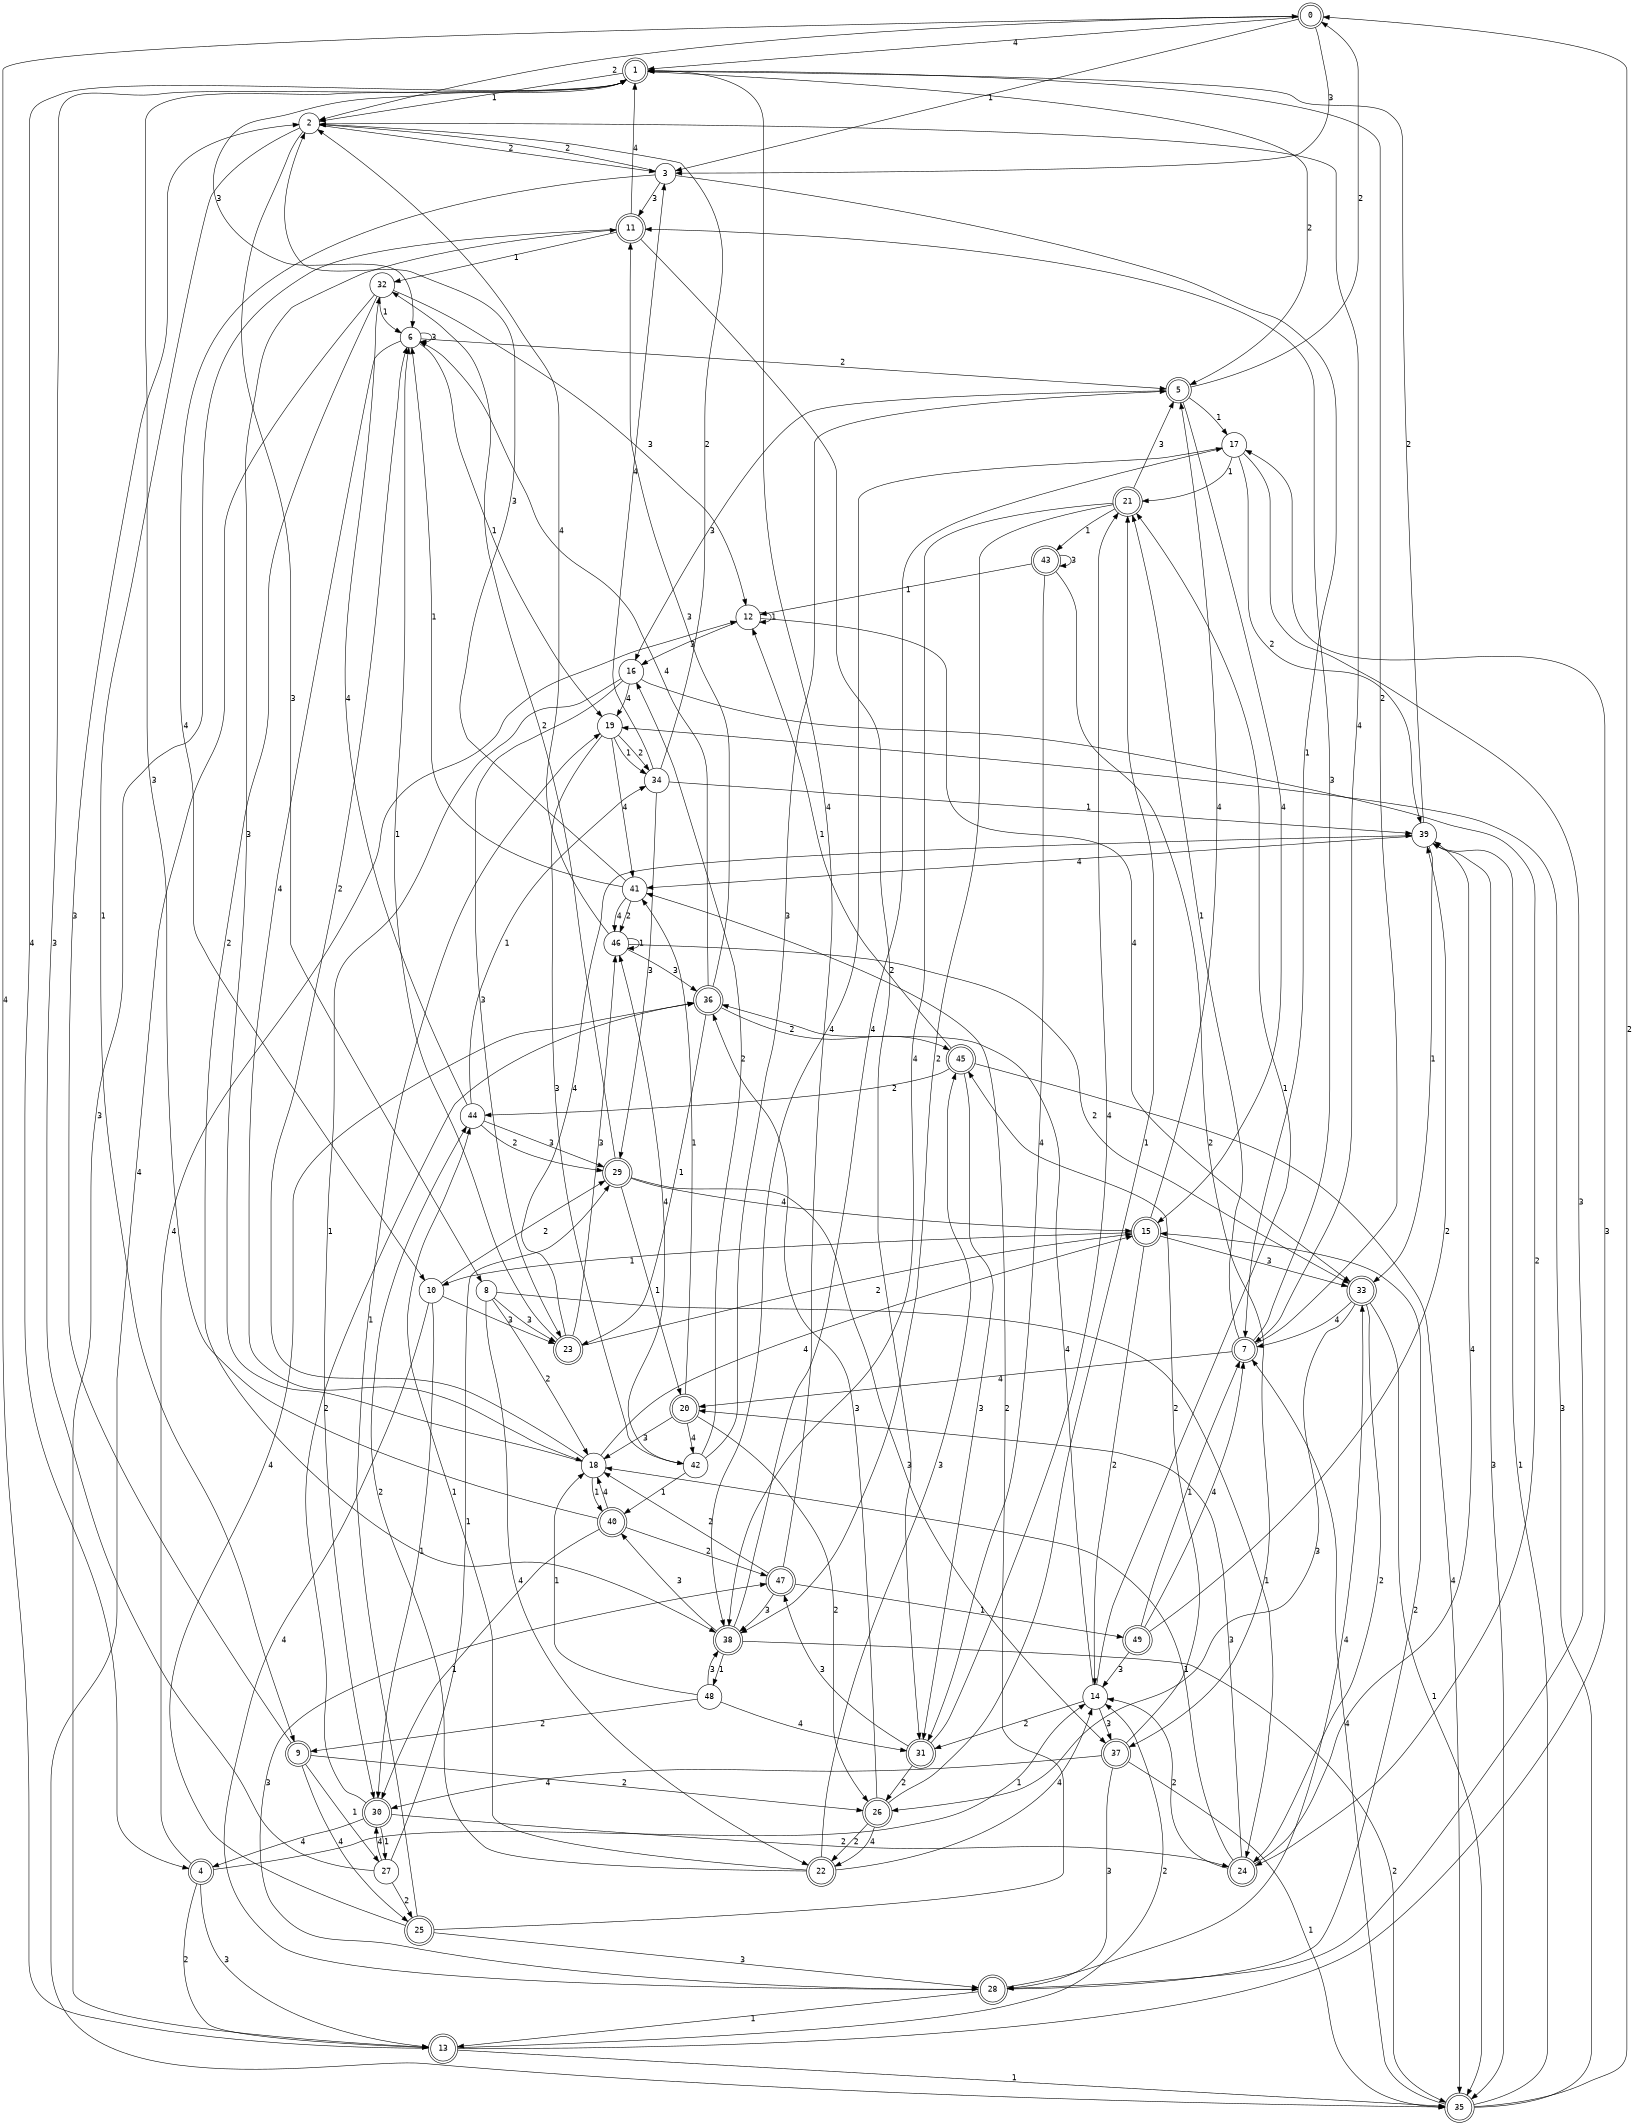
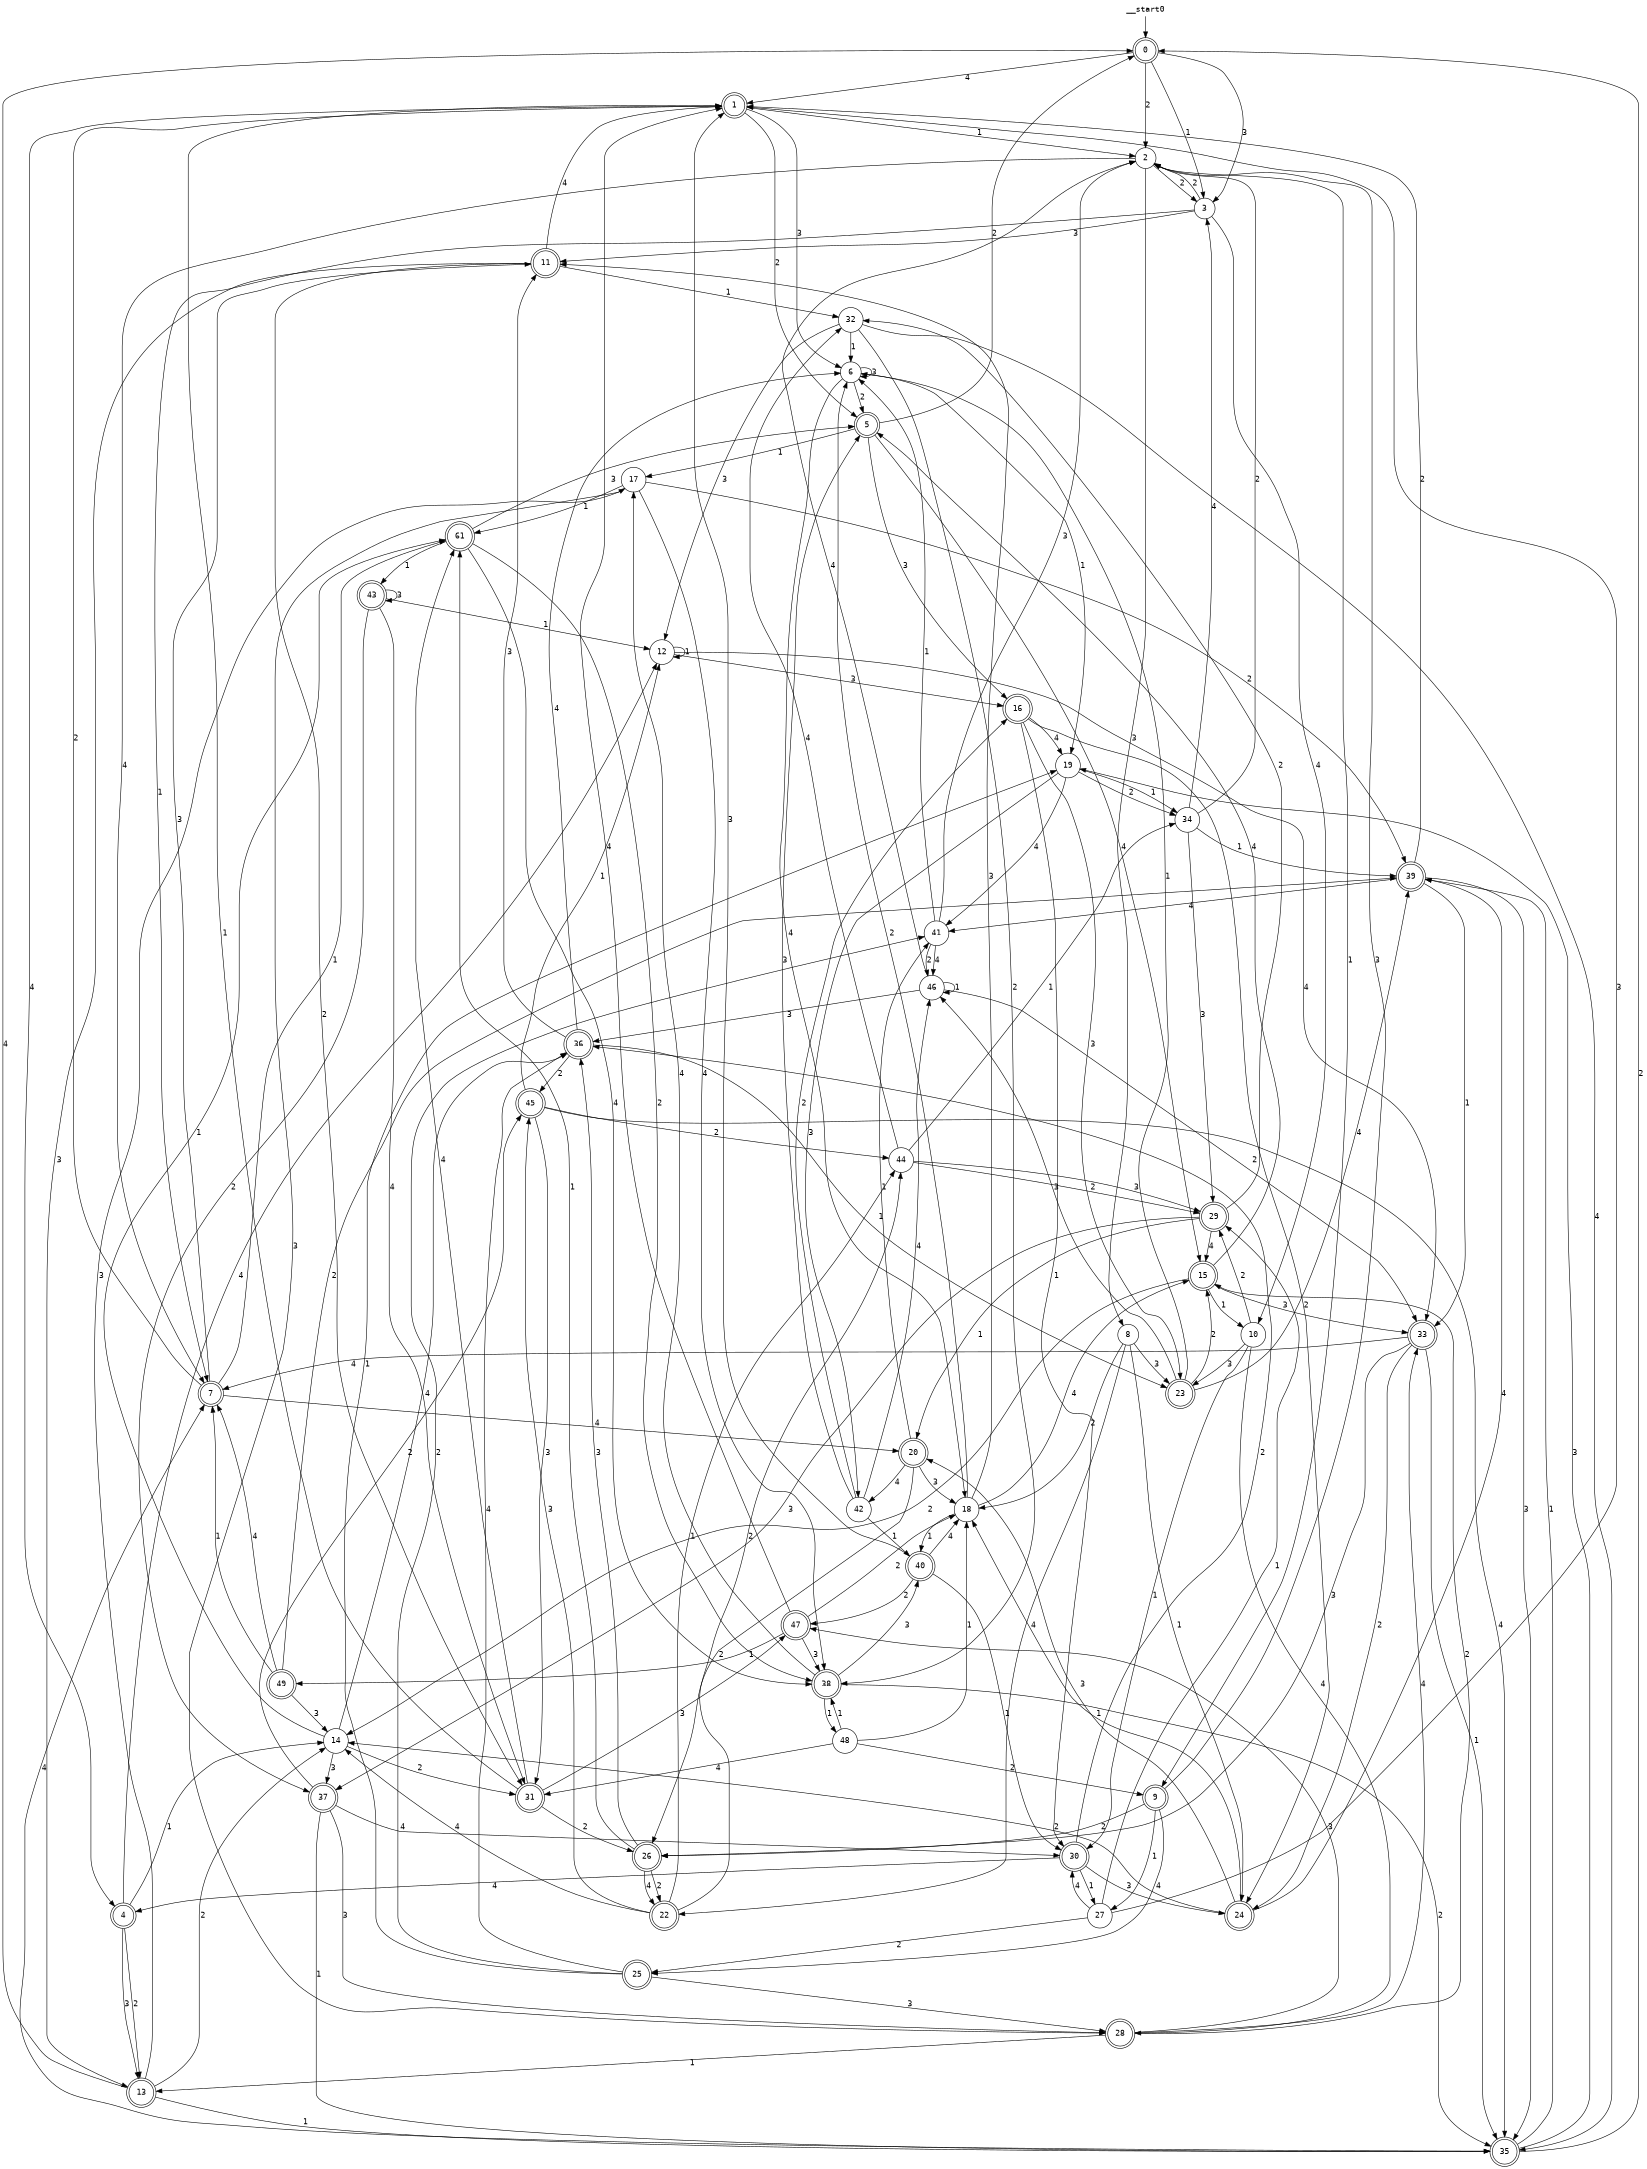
node "__start0": added
node "21": label "21" -> "61"
node "16": shape circle -> doublecircle
edge "31" -> "1": added, label "1"
node "39": shape circle -> doublecircle
edge "48" -> "38": label "3" -> "1"
edge "30" -> "24": label "2" -> "3"
